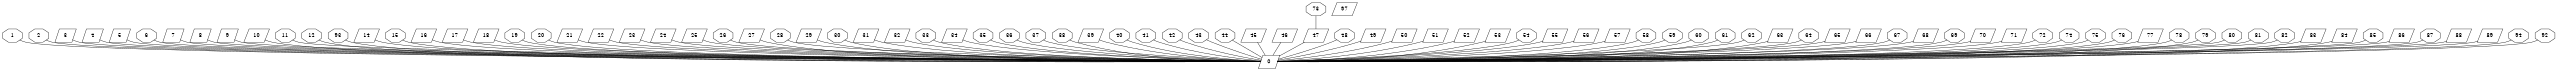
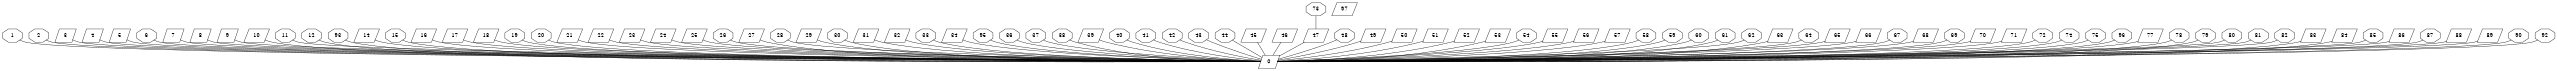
node "35": label "35" -> "95"
node "76": label "76" -> "96"
node "94": label "94" -> "90"
